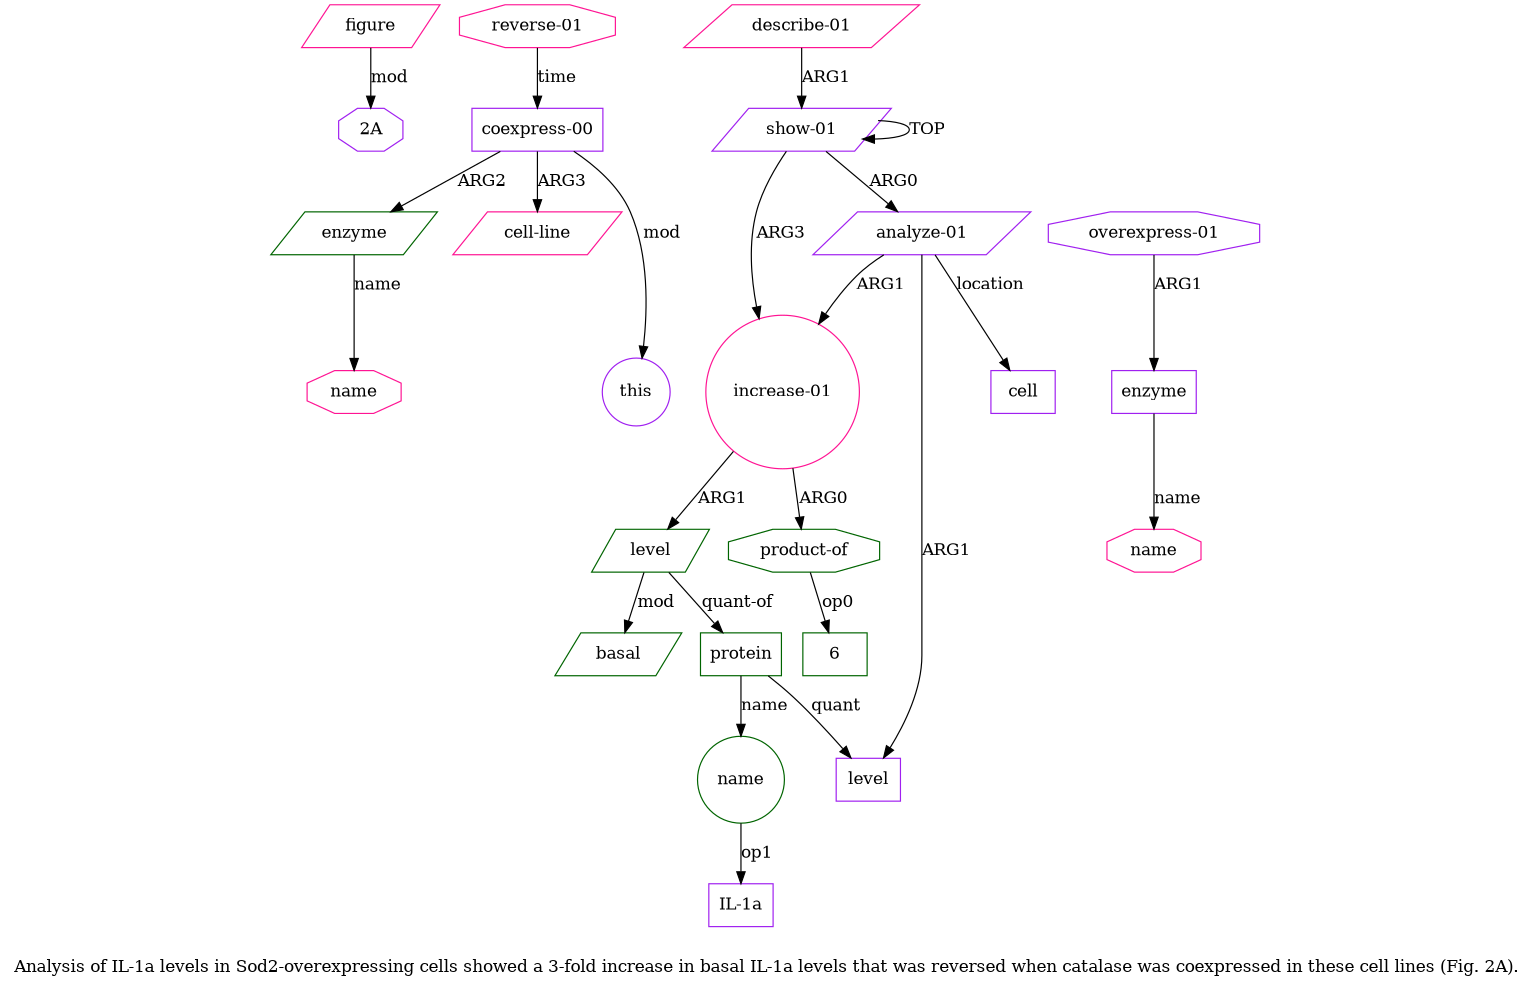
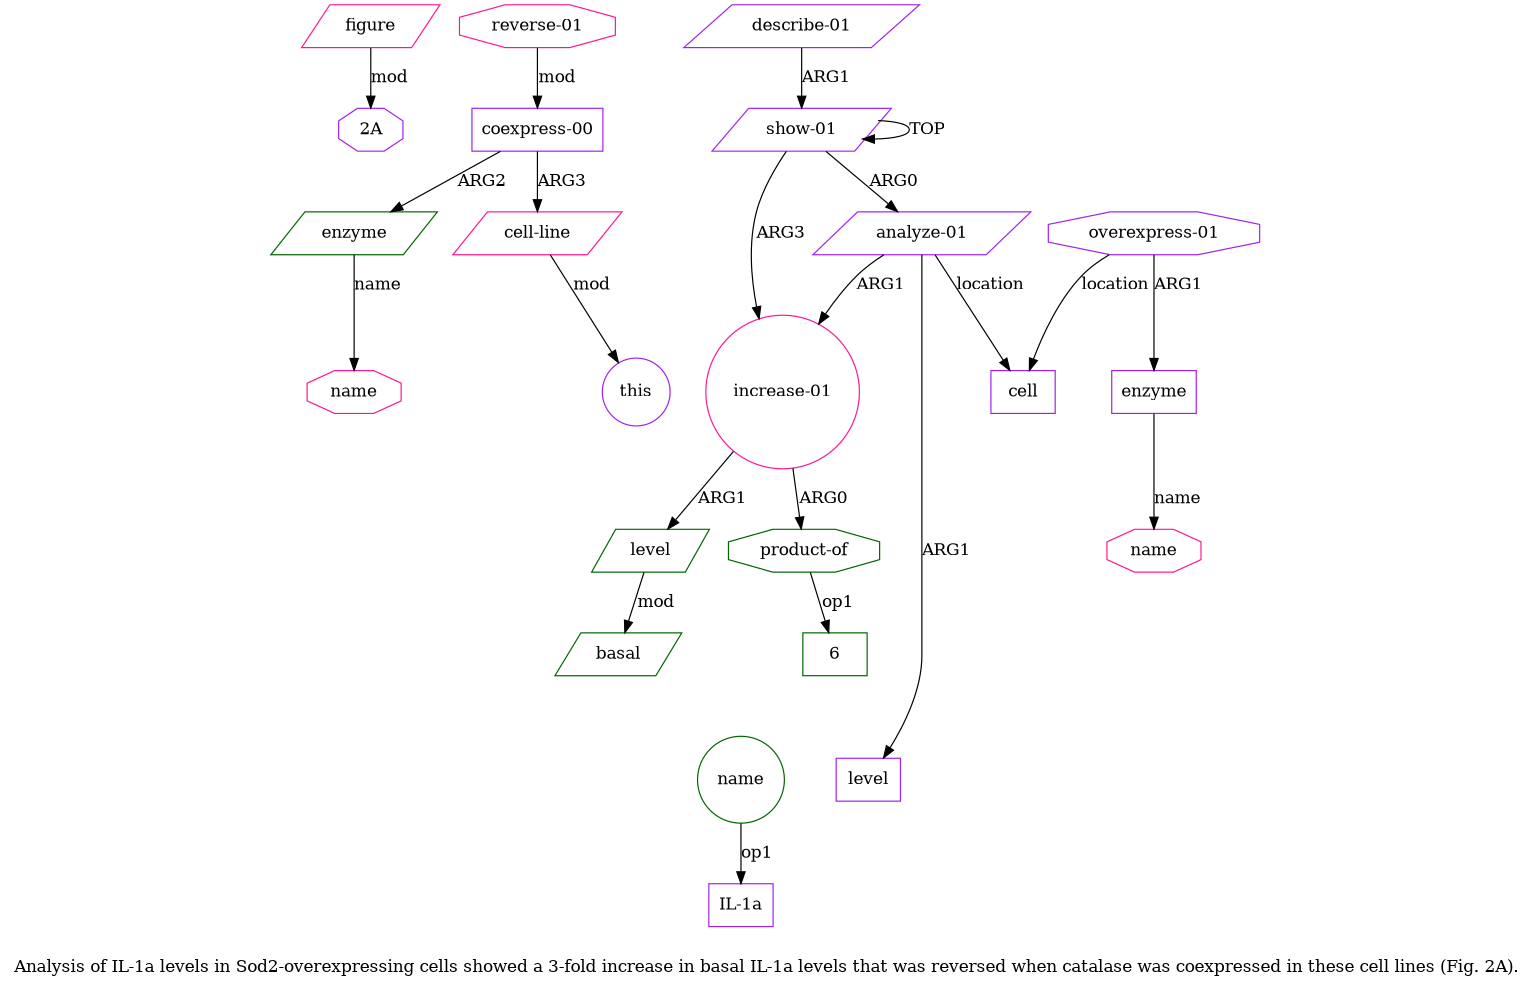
node "describe-01": color deeppink -> purple
edge "reverse-01" -> "coexpress-00": label "time" -> "mod"
edge "coexpress-00" -> "this": now "cell-line" -> "this"
edge "overexpress-01" -> "cell": added, label "location"
edge "product-of" -> "6": label "op0" -> "op1"
node "protein": removed
